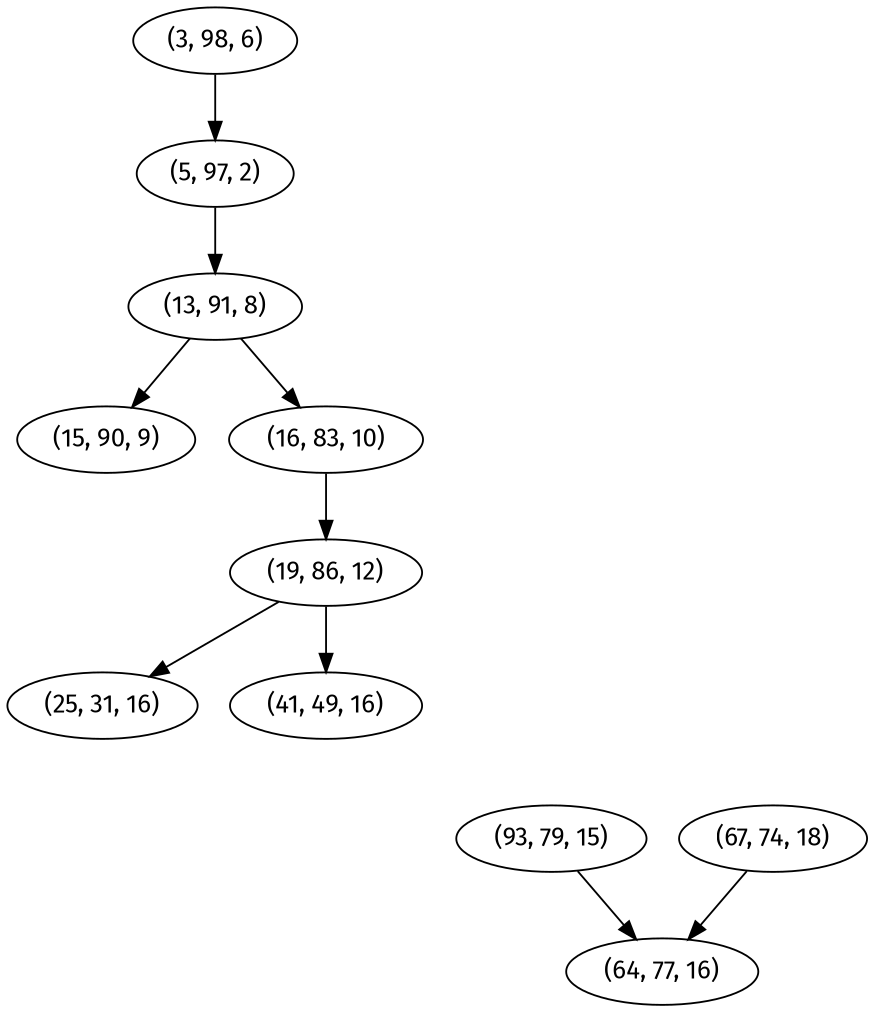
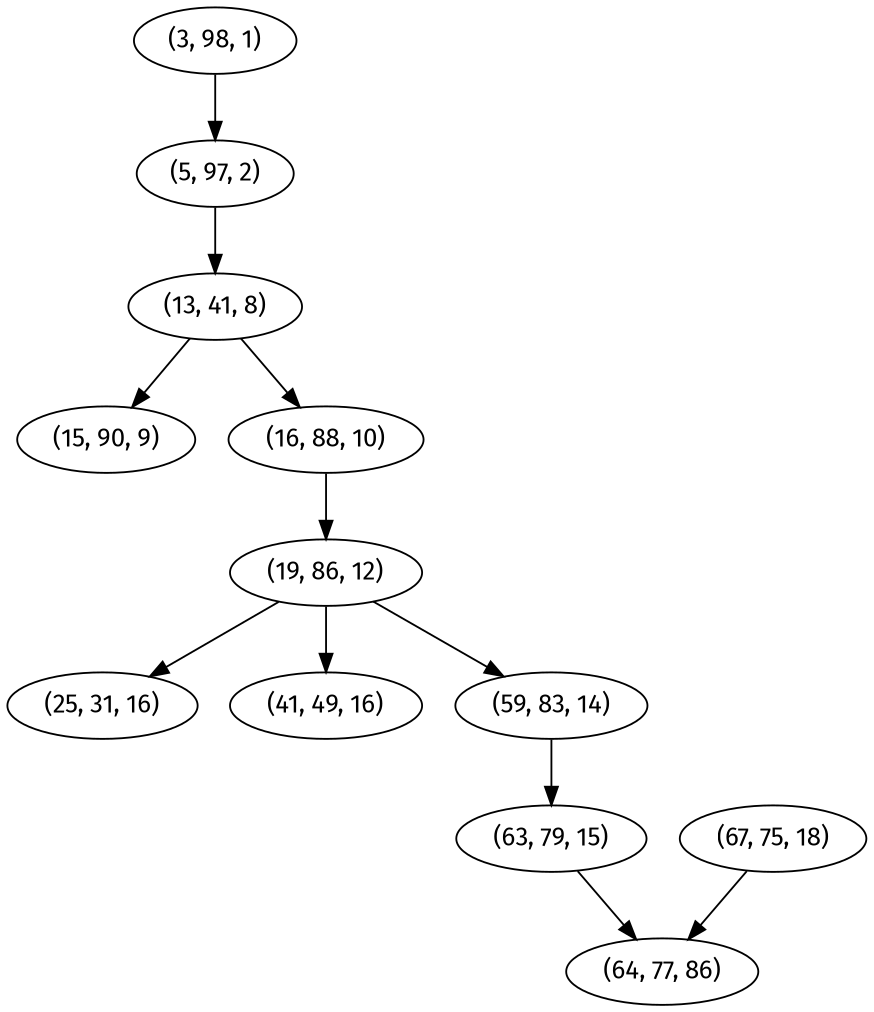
node "(3, 98, 6)": label "(3, 98, 6)" -> "(3, 98, 1)"
node "(13, 91, 8)": label "(13, 91, 8)" -> "(13, 41, 8)"
node "(16, 83, 10)": label "(16, 83, 10)" -> "(16, 88, 10)"
node "(59, 83, 14)": added
node "(93, 79, 15)": label "(93, 79, 15)" -> "(63, 79, 15)"
node "(67, 74, 18)": label "(67, 74, 18)" -> "(67, 75, 18)"
node "(64, 77, 16)": label "(64, 77, 16)" -> "(64, 77, 86)"
